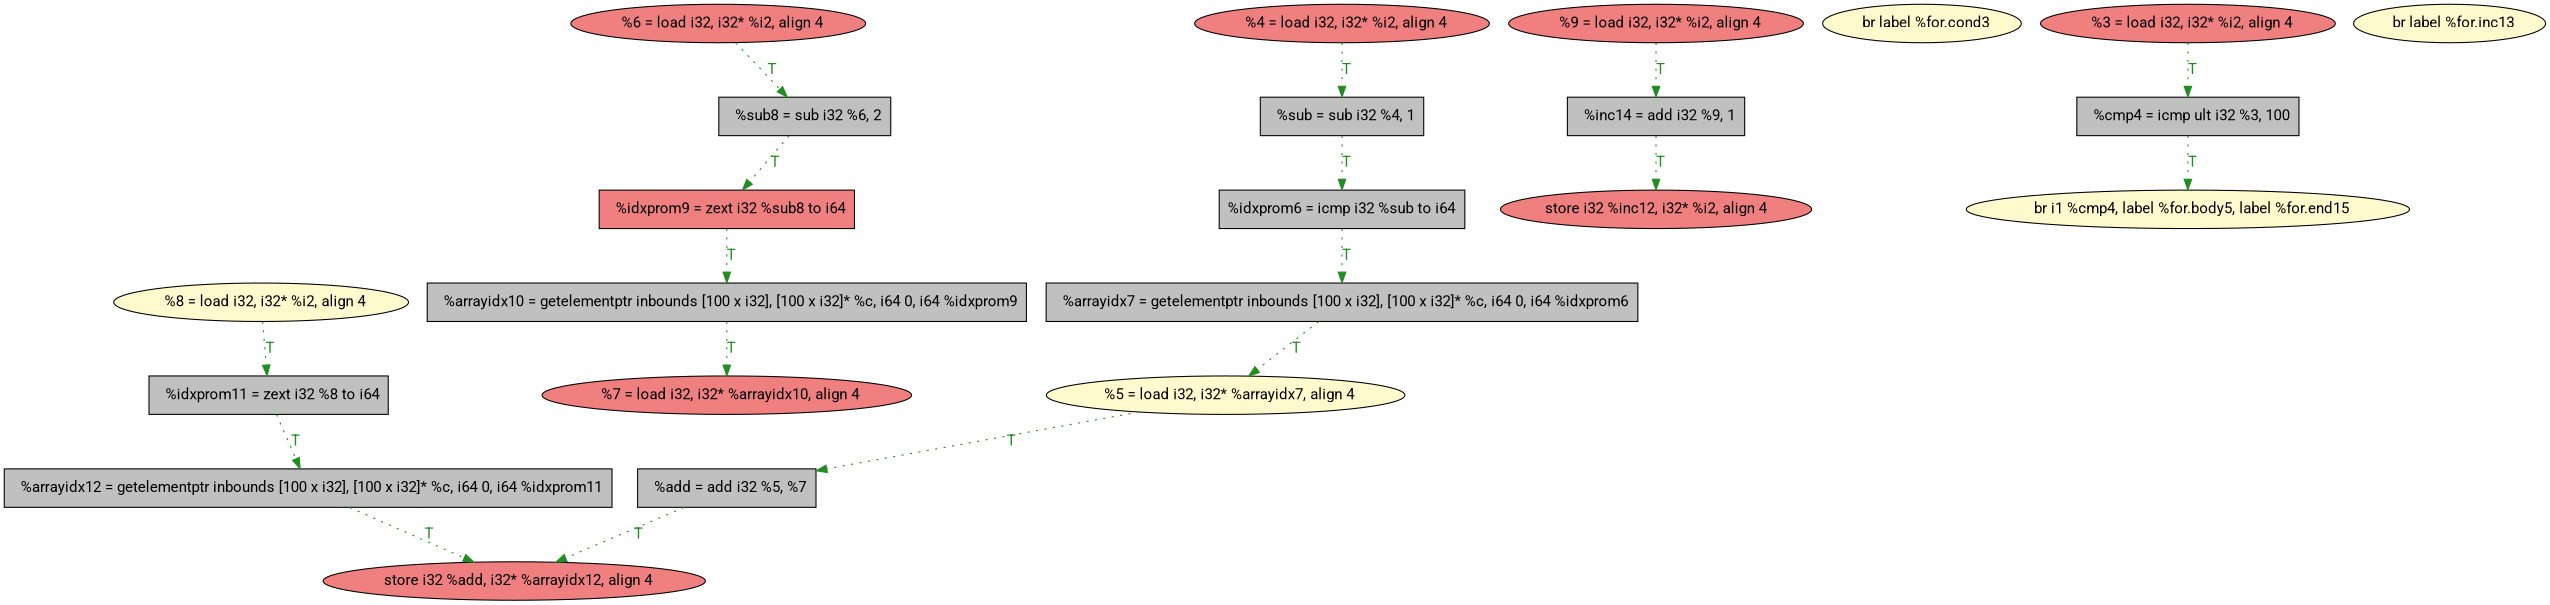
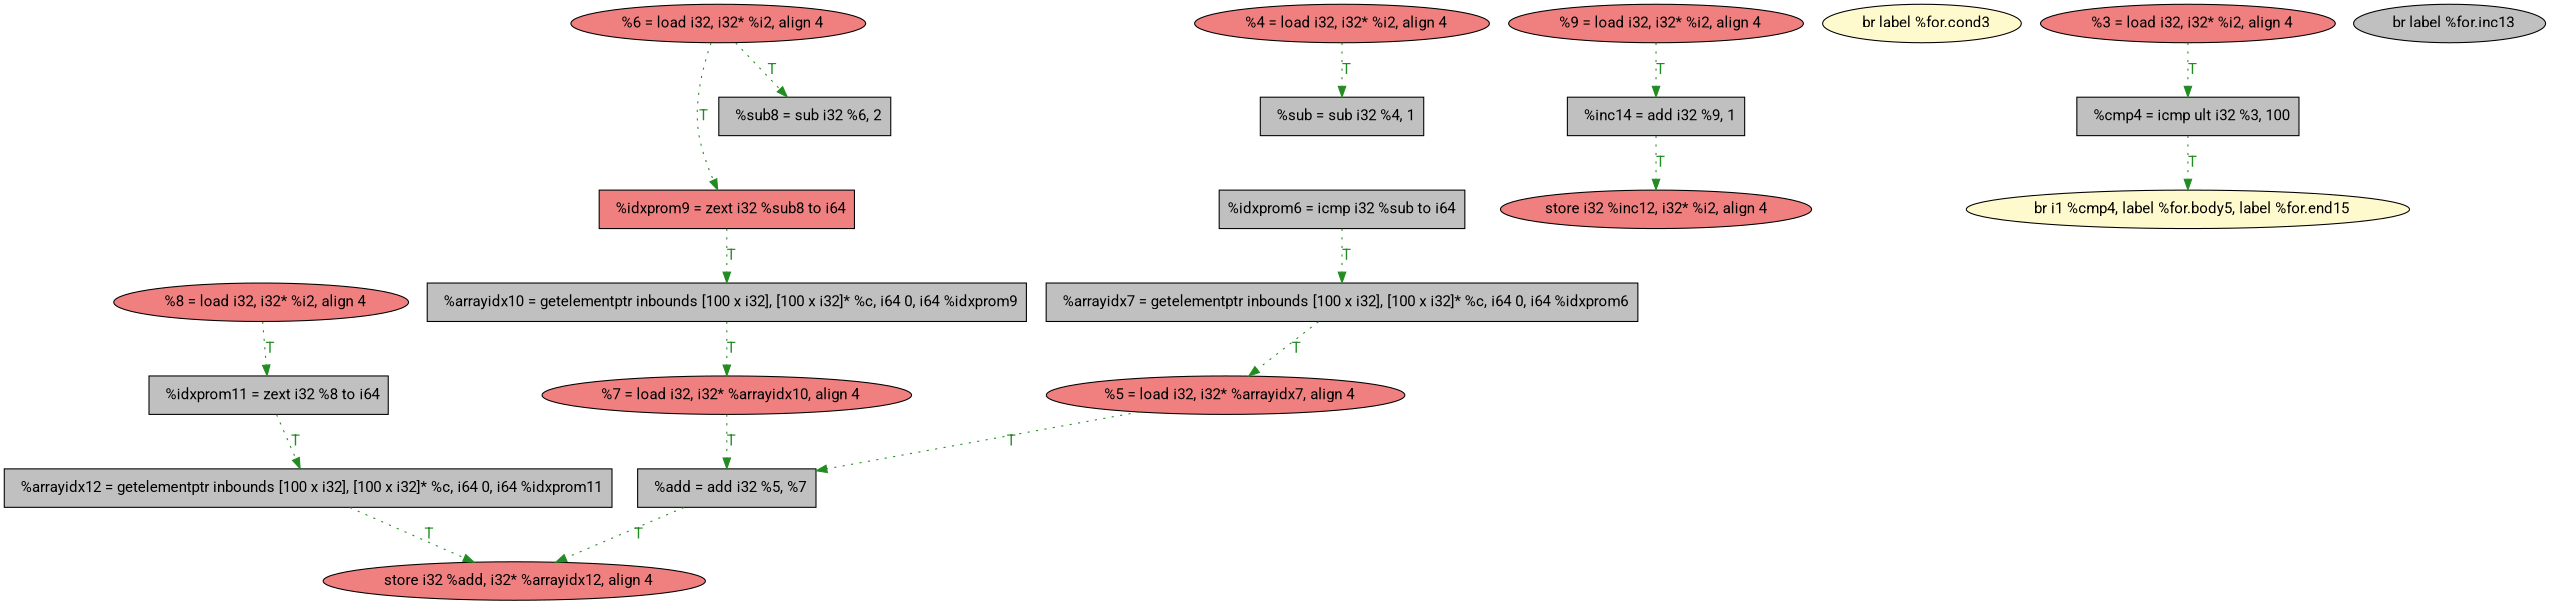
node "br label %for.inc13": fillcolor lemonchiffon -> grey
edge "%sub = sub i32 %4, 1" -> "%idxprom6 = icmp i32 %sub to i64": removed, label "T"
edge "%sub8 = sub i32 %6, 2" -> "%idxprom9 = zext i32 %sub8 to i64": now "%6 = load i32, i32* %i2, align 4" -> "%idxprom9 = zext i32 %sub8 to i64"
node "%8 = load i32, i32* %i2, align 4": fillcolor lemonchiffon -> lightcoral
node "%5 = load i32, i32* %arrayidx7, align 4": fillcolor lemonchiffon -> lightcoral
edge "%7 = load i32, i32* %arrayidx10, align 4" -> "%add = add i32 %5, %7": added, label "T"
